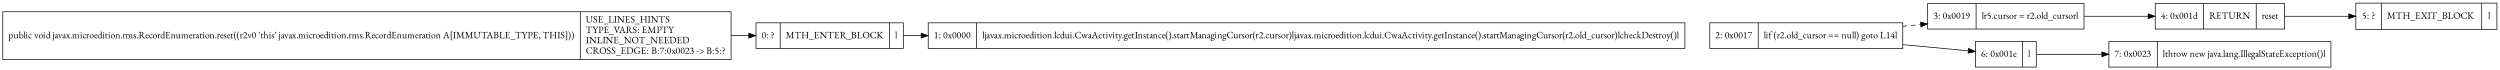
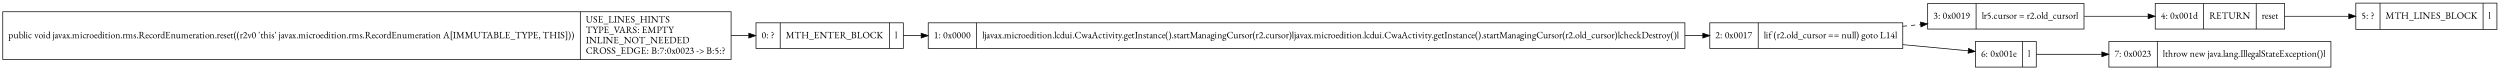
node "5: ?": text "MTH_EXIT_BLOCK" -> "MTH_LINES_BLOCK"
edge "1: 0x0000" -> "2: 0x0017": added
